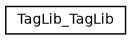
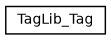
node "TagLib_TagLib": label "TagLib_TagLib" -> "TagLib_Tag"
